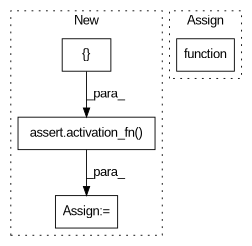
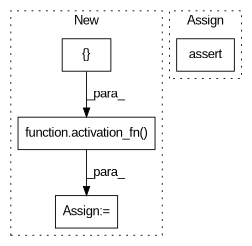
node "function": label "function" -> "assert"
node "assert.activation_fn()": label "assert.activation_fn()" -> "function.activation_fn()"
